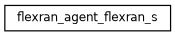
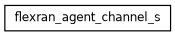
node "flexran_agent_flexran_s": label "flexran_agent_flexran_s" -> "flexran_agent_channel_s"
